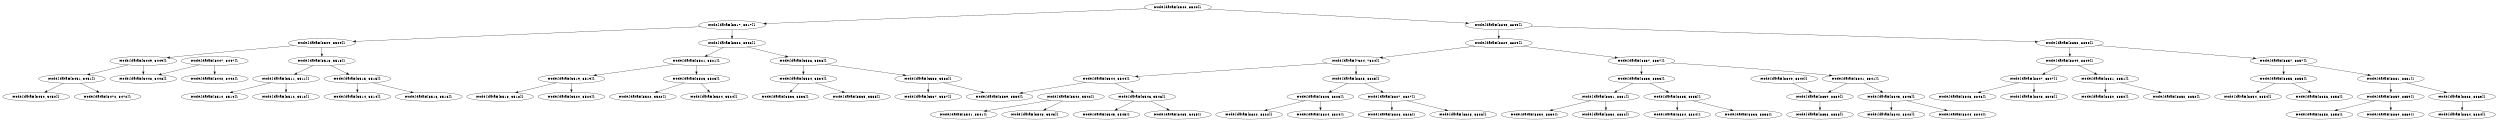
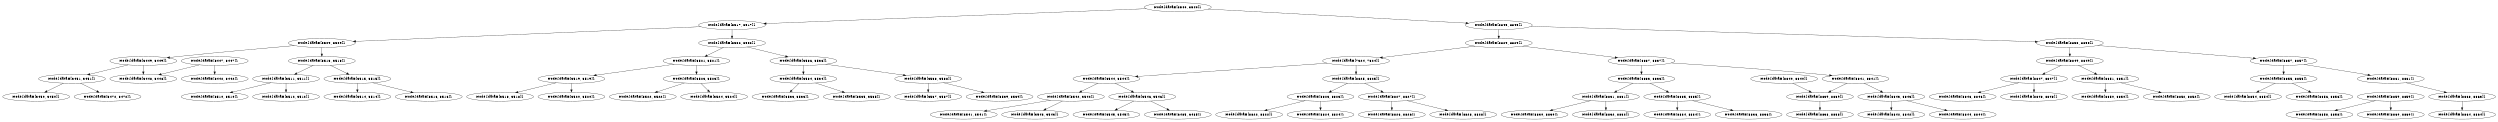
edge "Node{data=[8861, 8861]}" -> "Node{data=[8859, 8859]}": removed
edge "Node{data=[3544, 3544]}" -> "Node{data=[3539, 3539]}": now "Node{data=[3544, 3544]}" -> "Node{data=[3542, 3542]}"
